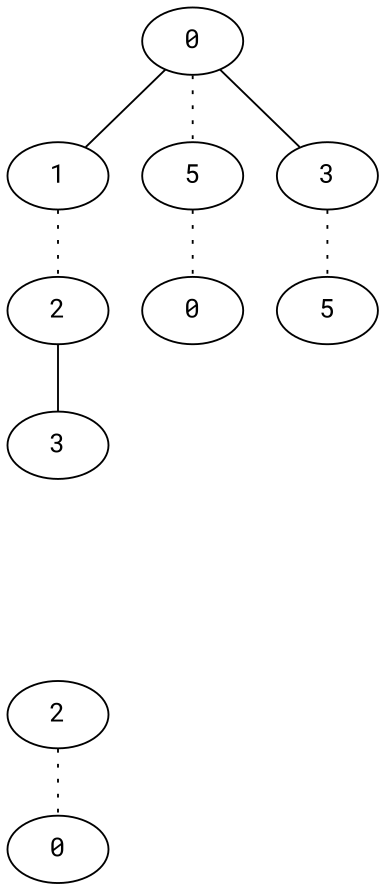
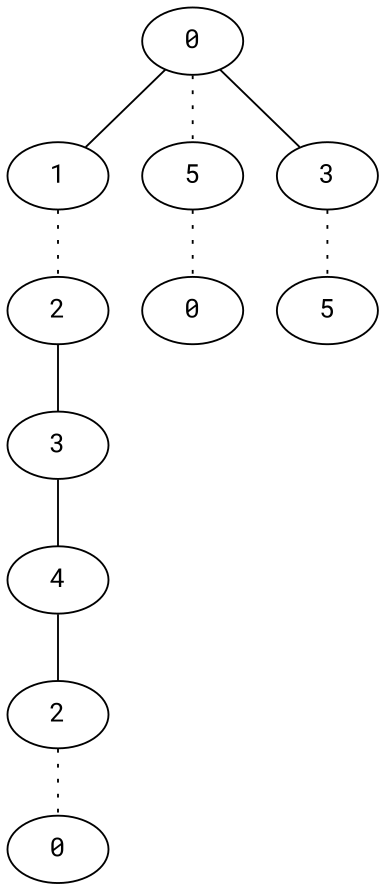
node "4": added
